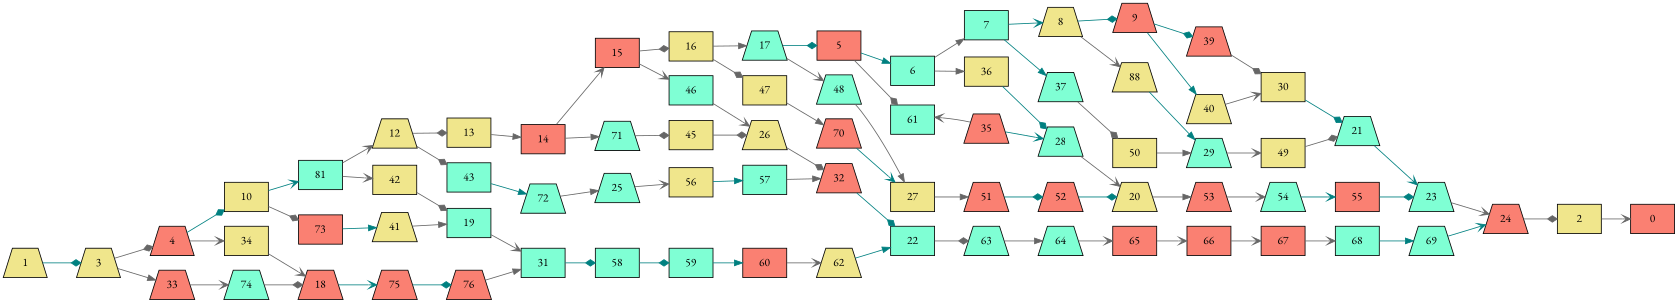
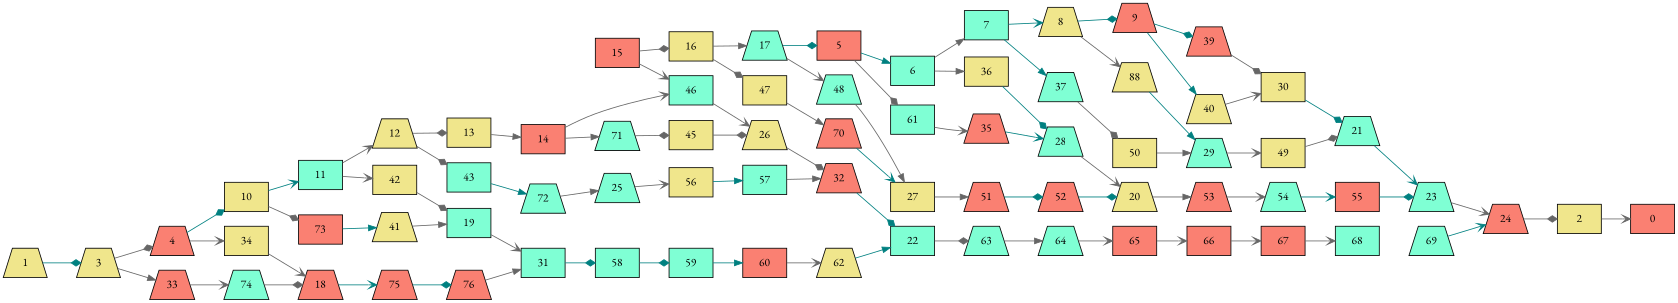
edge "14" -> "15": now "14" -> "46"
edge "35" -> "61": reversed
node "81": label "81" -> "11"
edge "68" -> "69": removed
